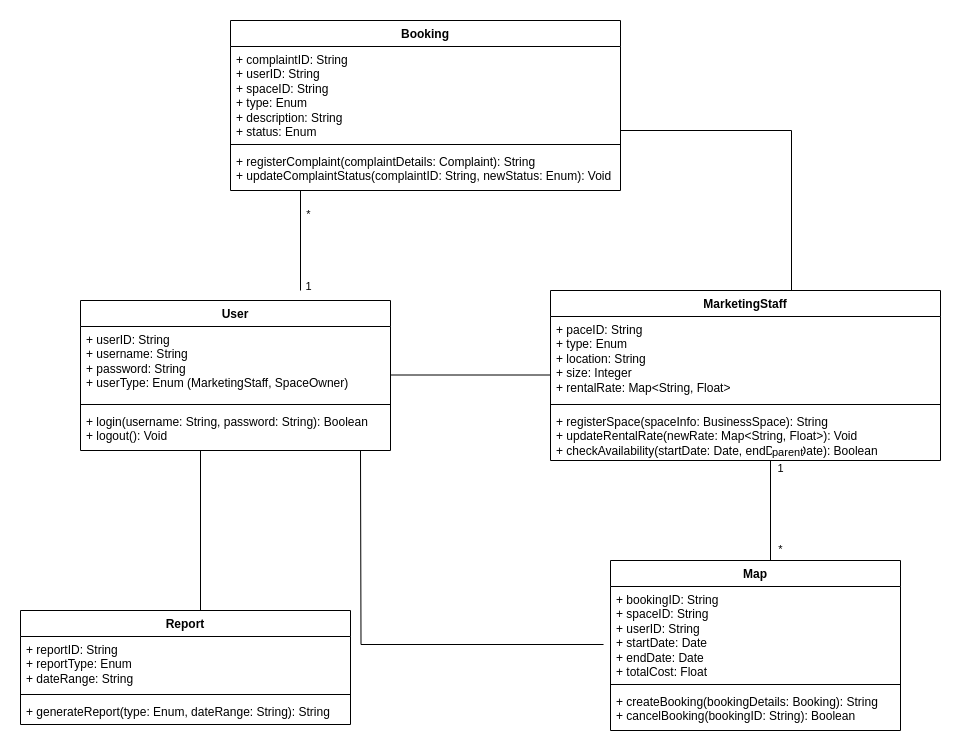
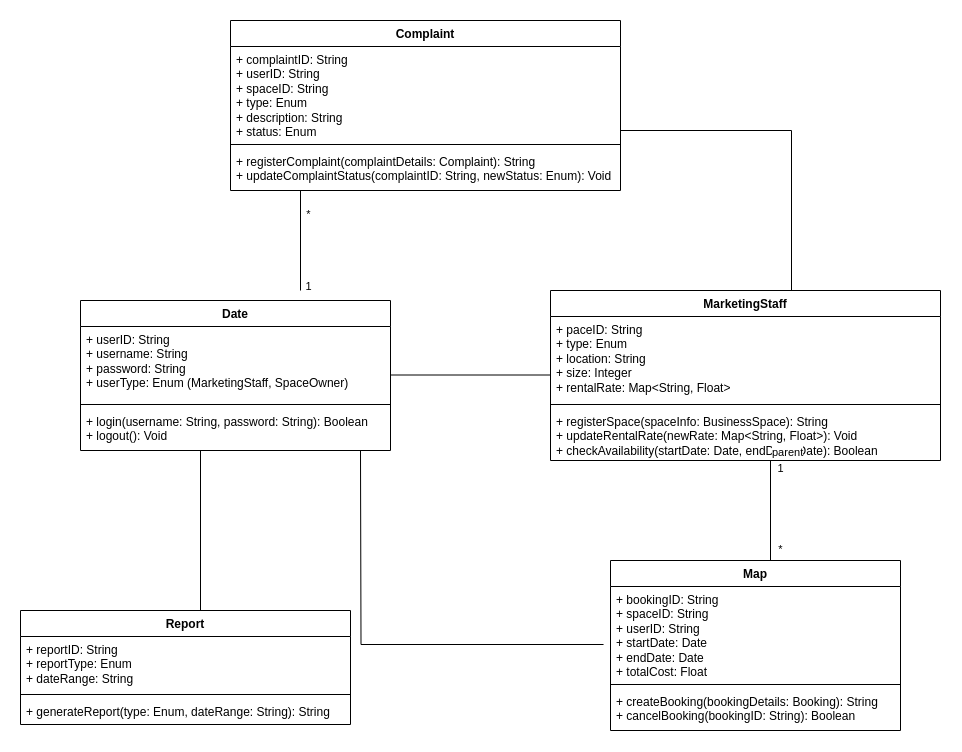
node "Booking": label "Booking" -> "Complaint"
node "User": label "User" -> "Date"
